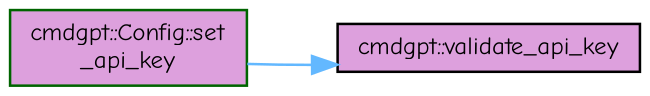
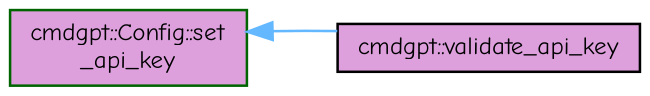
edge "cmdgpt::Config::set _api_key" -> "cmdgpt::validate_api_key": reversed
